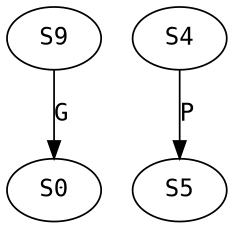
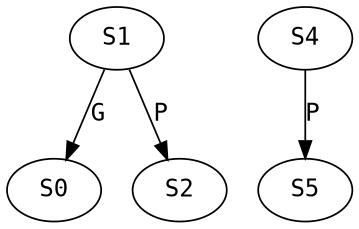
node "S9": label "S9" -> "S1"
node "S2": added
